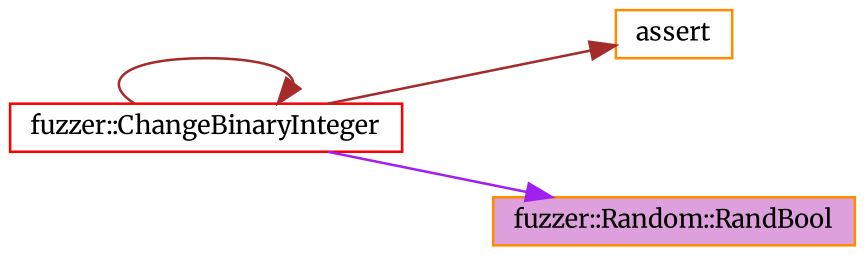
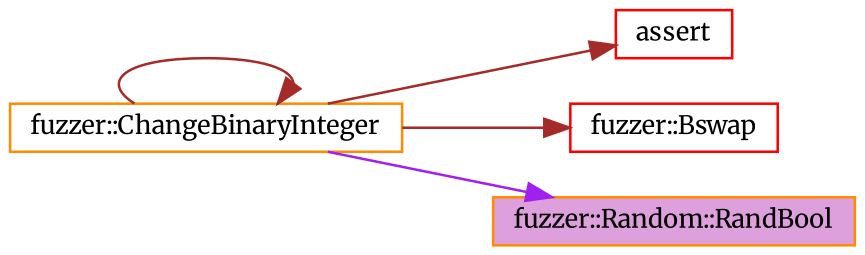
node "assert": color darkorange -> red
node "fuzzer::ChangeBinaryInteger": color red -> darkorange
node "fuzzer::Bswap": added
